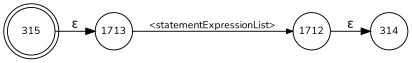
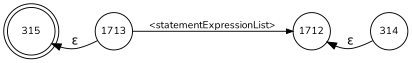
edge "315" -> "1713": reversed
edge "1712" -> "314": reversed
